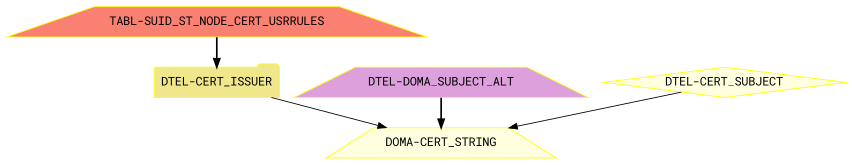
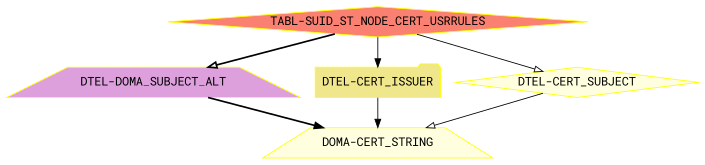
node "TABL-SUID_ST_NODE_CERT_USRRULES": shape trapezium -> diamond
edge "TABL-SUID_ST_NODE_CERT_USRRULES" -> "DTEL-CERT_ISSUER": style bold -> solid
edge "TABL-SUID_ST_NODE_CERT_USRRULES" -> "DTEL-DOMA_SUBJECT_ALT": added
edge "TABL-SUID_ST_NODE_CERT_USRRULES" -> "DTEL-CERT_SUBJECT": added
edge "DTEL-CERT_SUBJECT" -> "DOMA-CERT_STRING": arrowhead normal -> onormal
